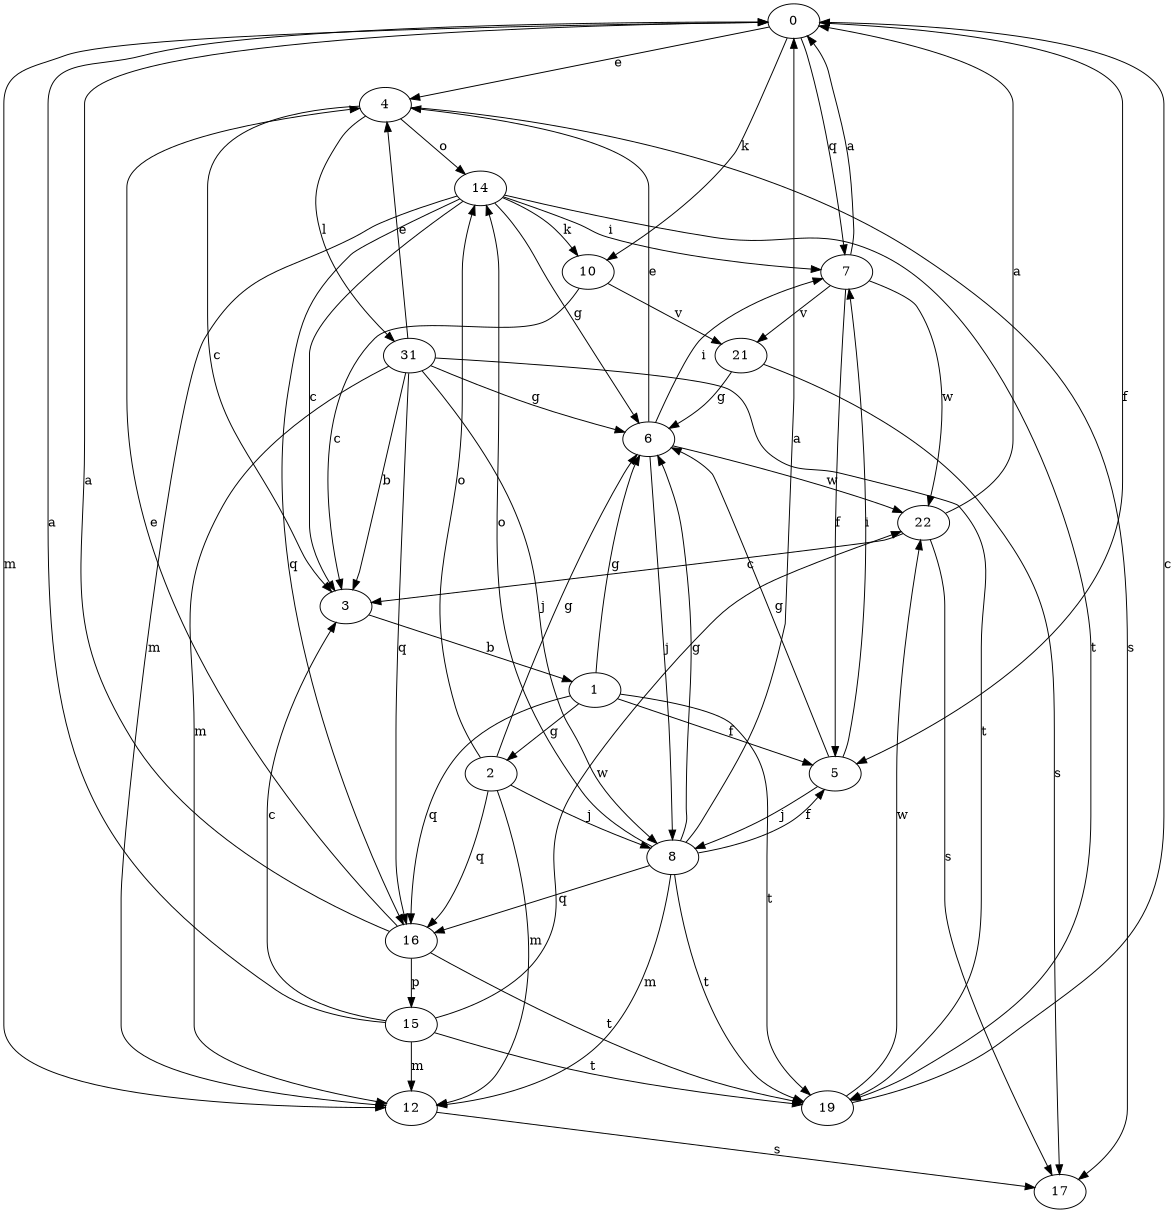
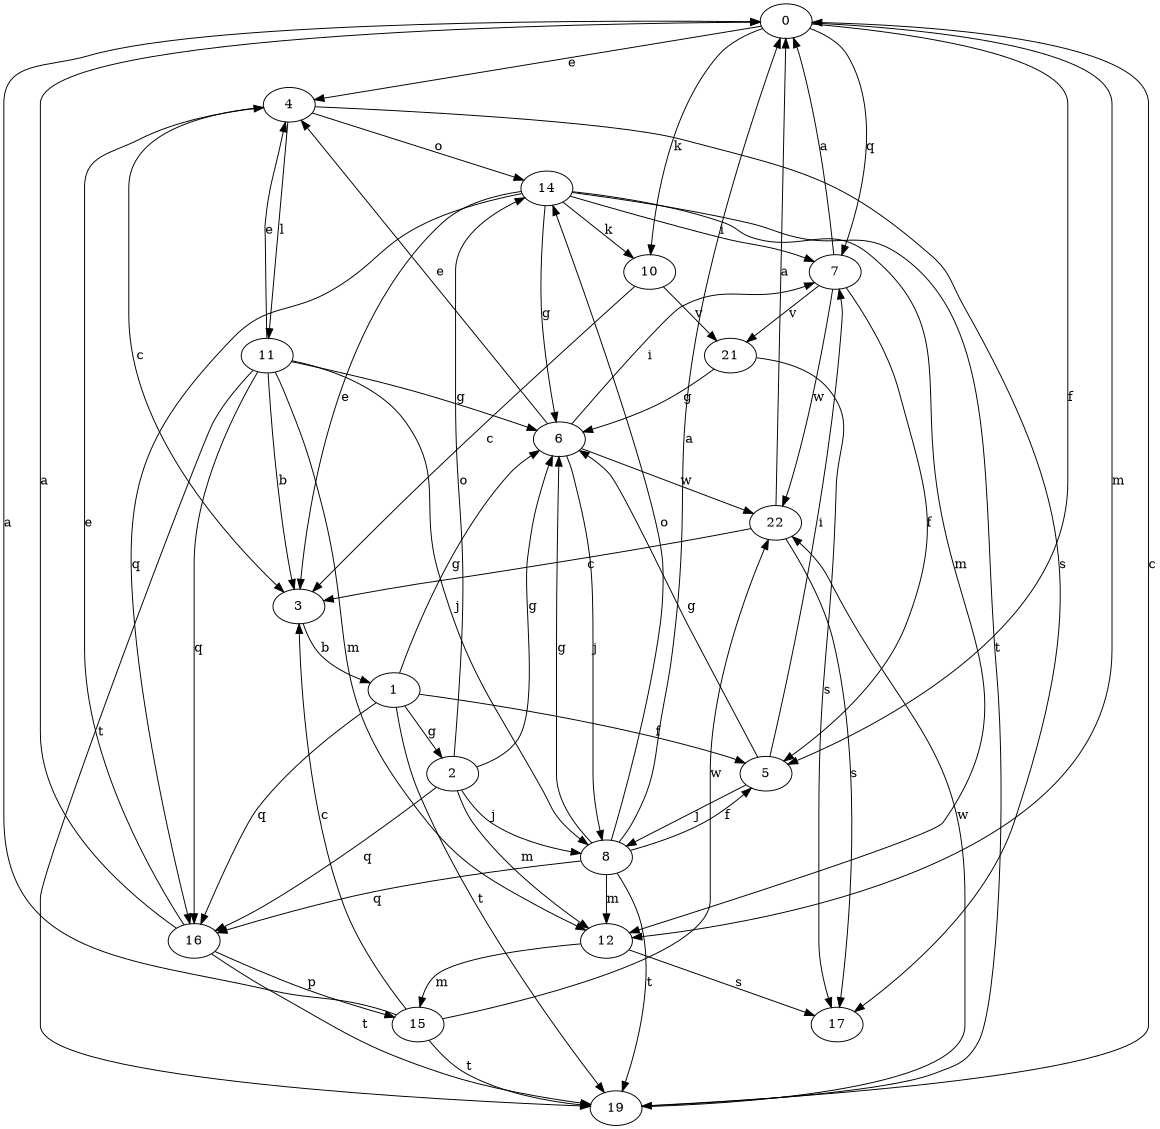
node "31": label "31" -> "11"
edge "14" -> "3": label "c" -> "e"
edge "15" -> "12": reversed
